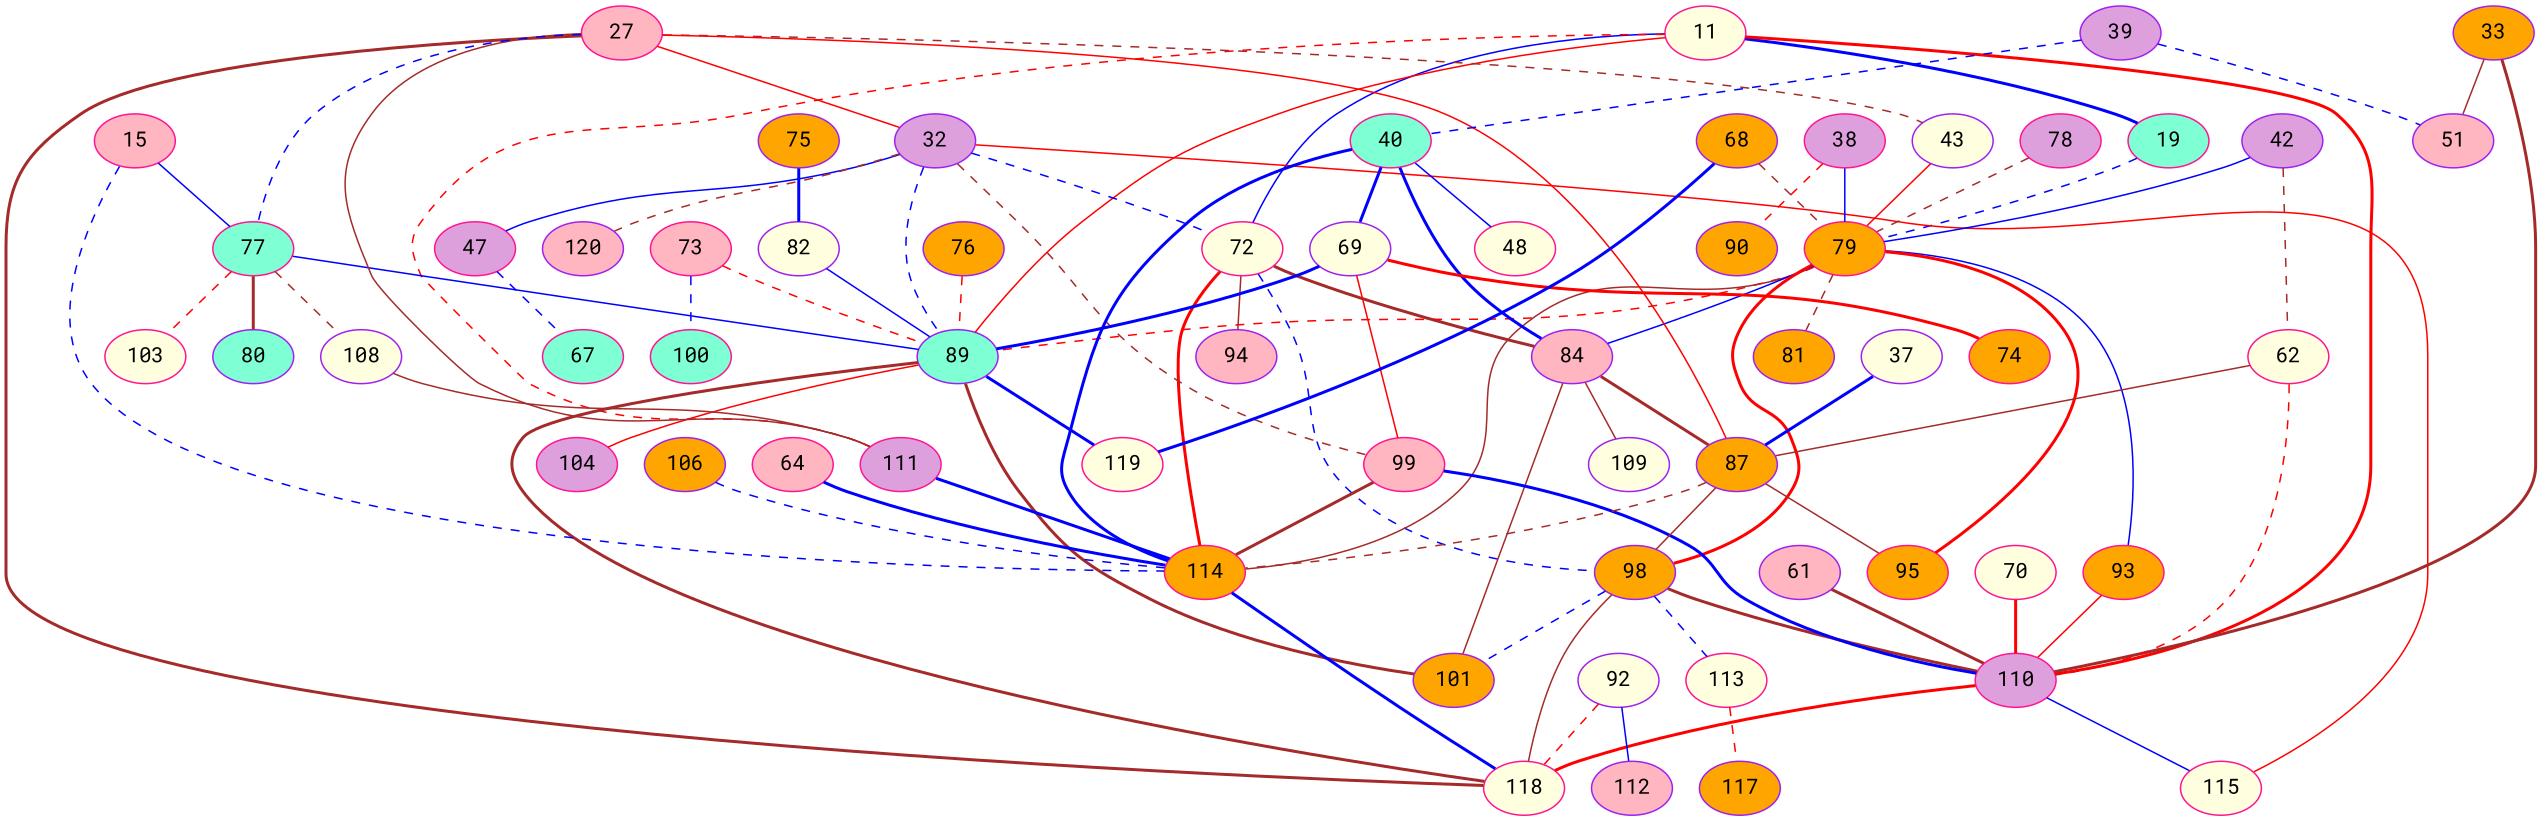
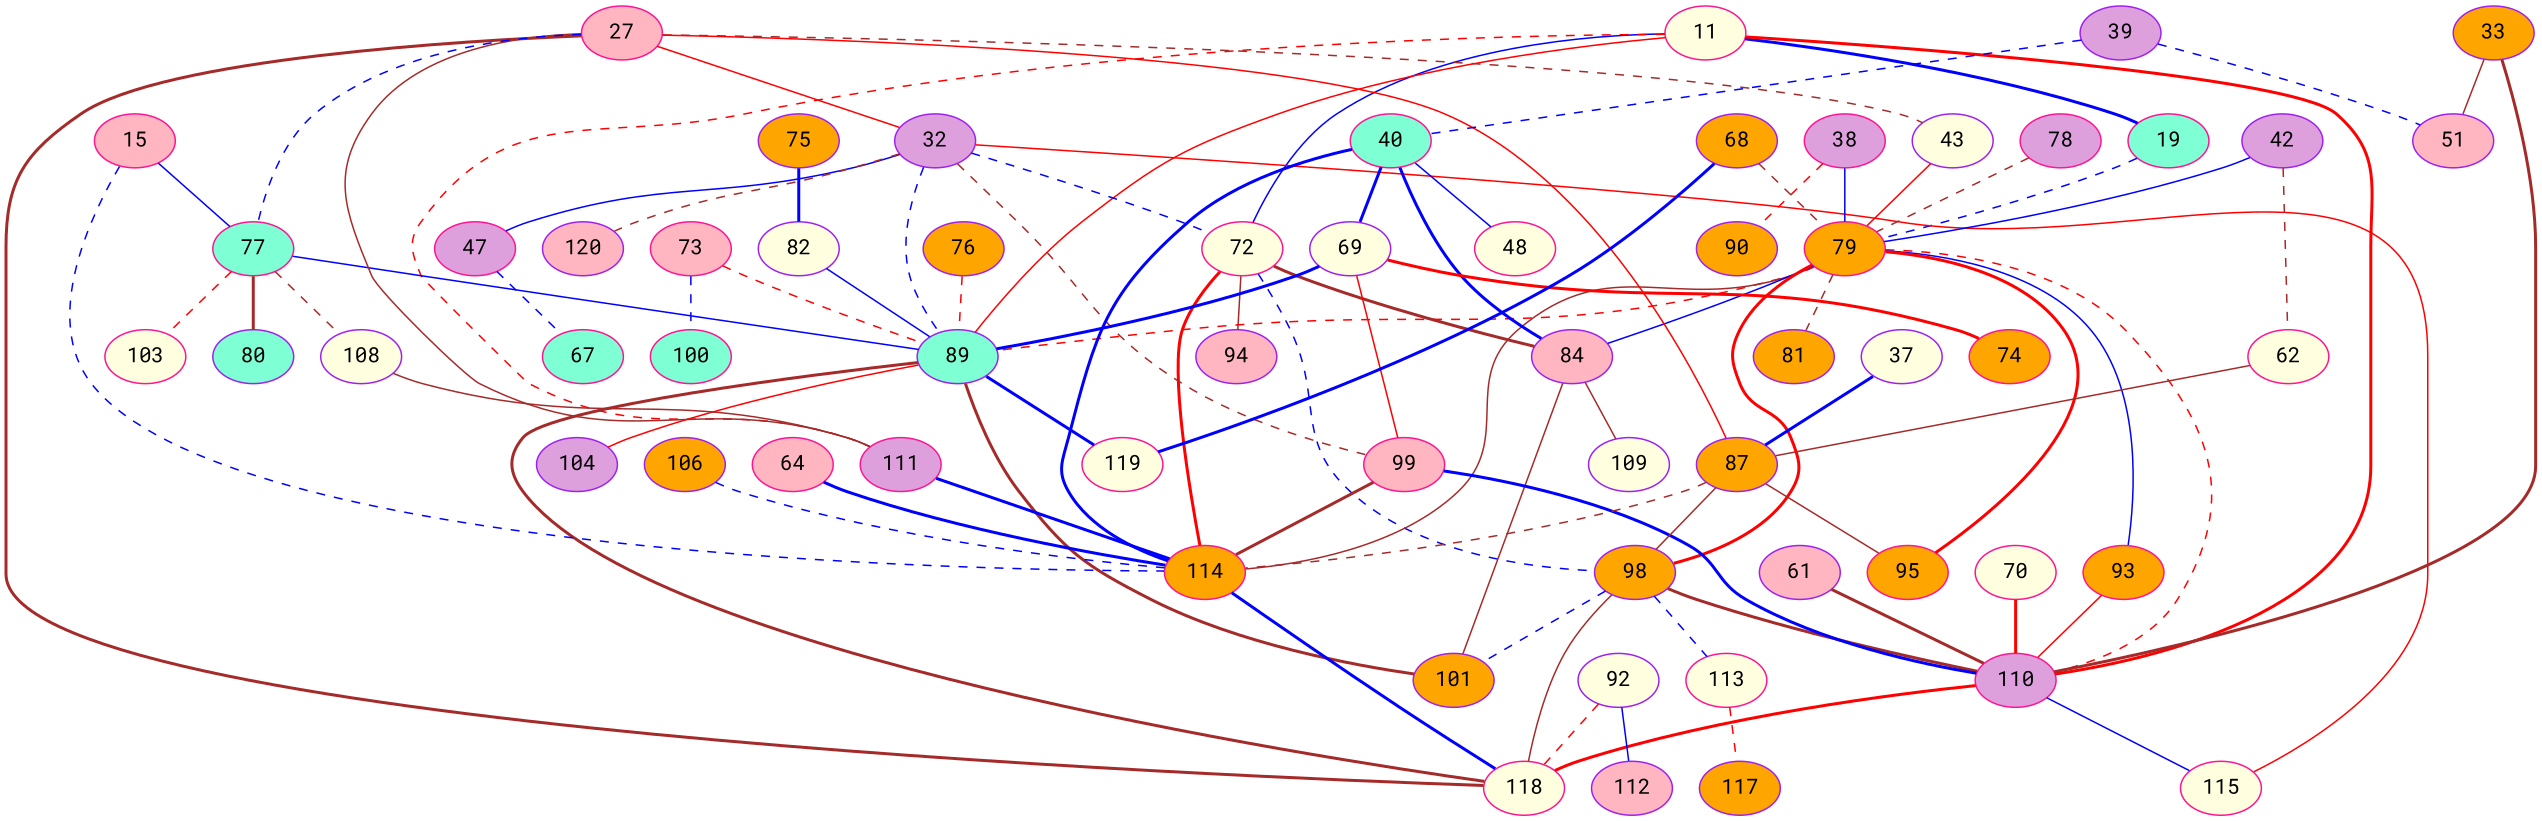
edge "84" -- "87": removed
node "104": color deeppink -> purple
edge "62" -- "110": now "79" -- "110"
